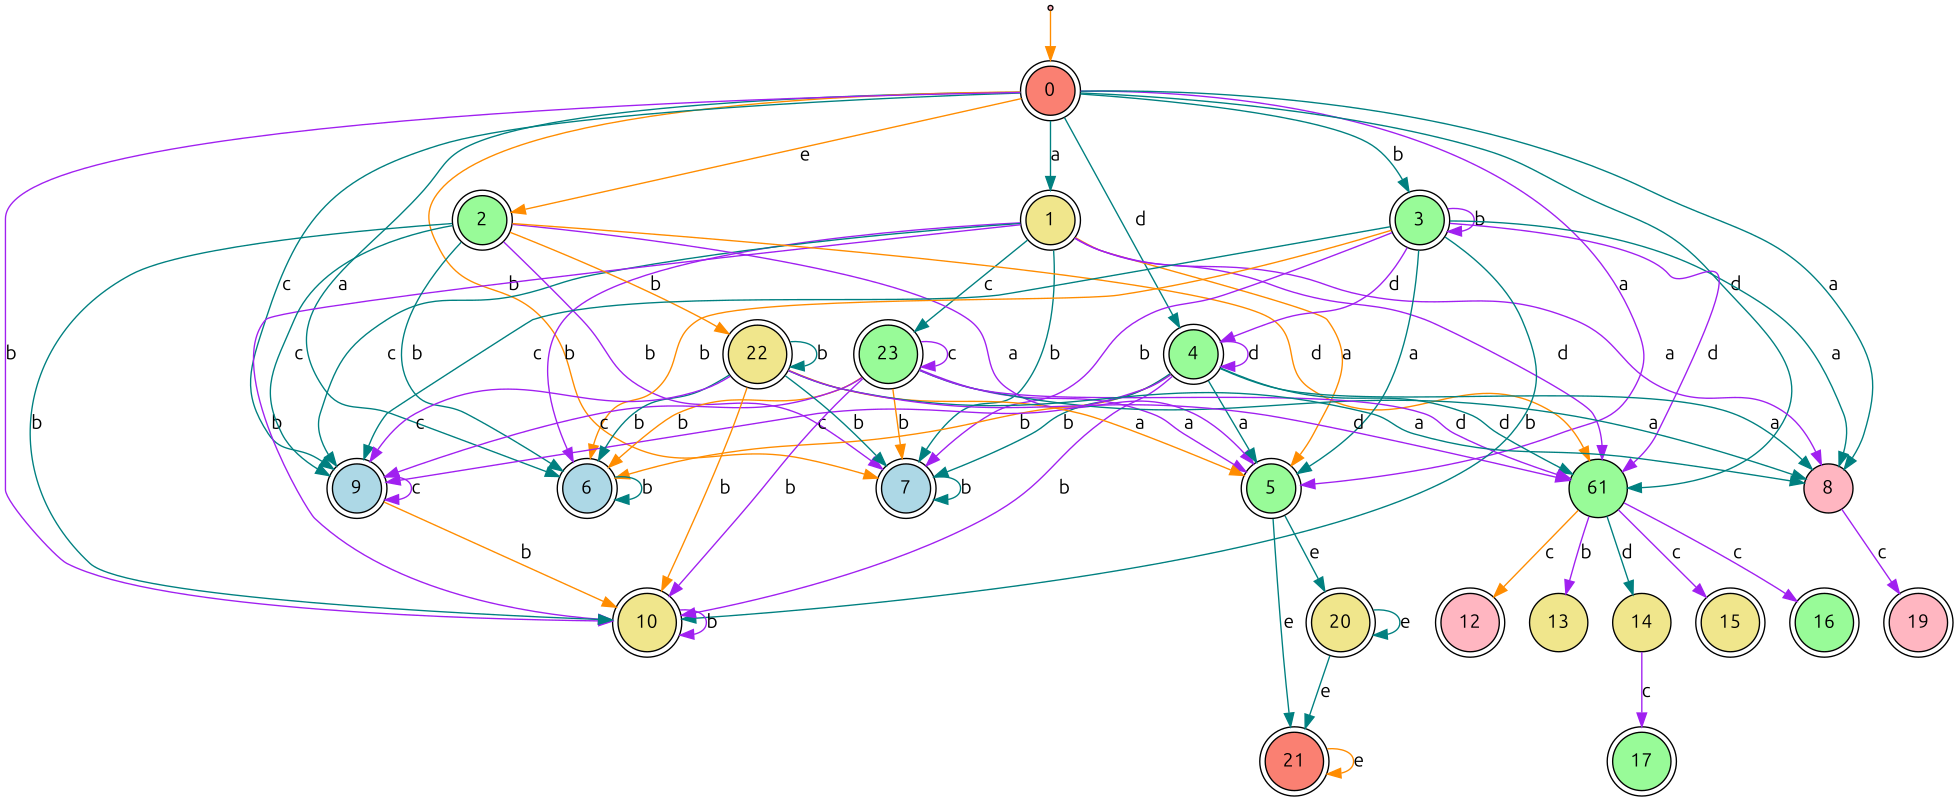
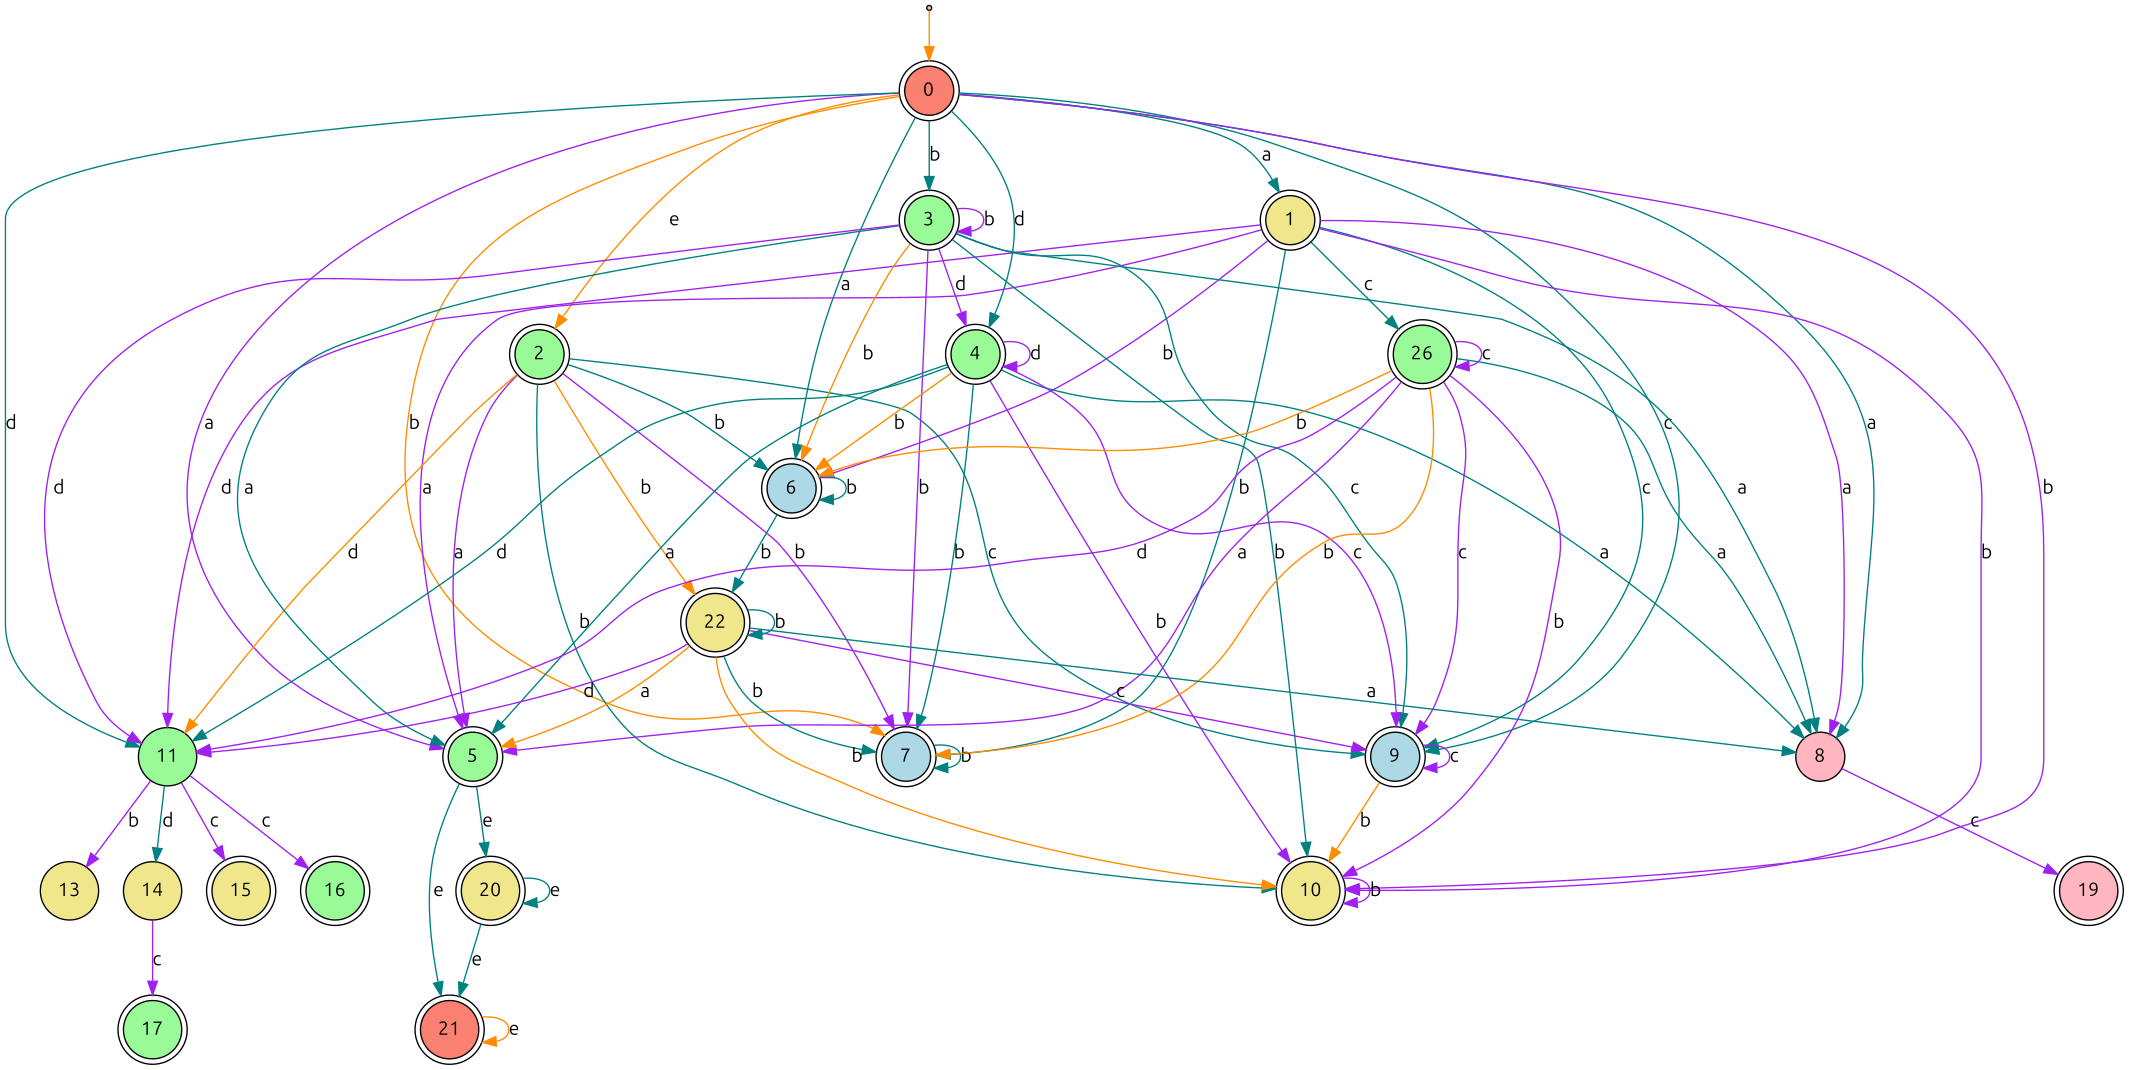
edge "1" -> "5": color darkorange -> purple
node "23": label "23" -> "26"
edge "22" -> "6": reversed
node "61": label "61" -> "11"
node "12": removed
